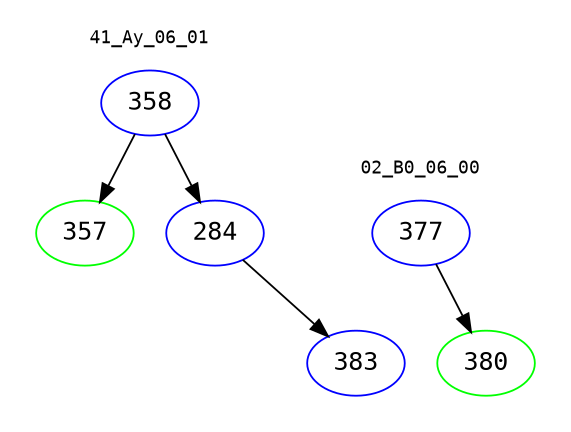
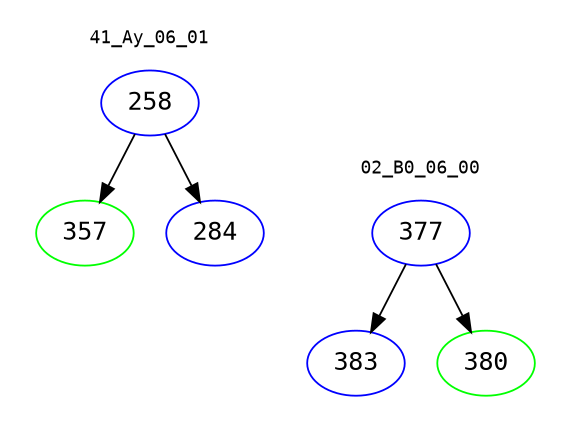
node "358": label "358" -> "258"
edge "284" -> "383": now "377" -> "383"
